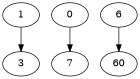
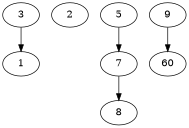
node "0": label "0" -> "5"
node "2": added
node "6": label "6" -> "9"
edge "1" -> "3": reversed
node "8": added
